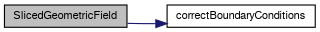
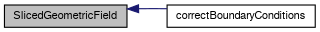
edge "SlicedGeometricField" -> "correctBoundaryConditions": reversed
